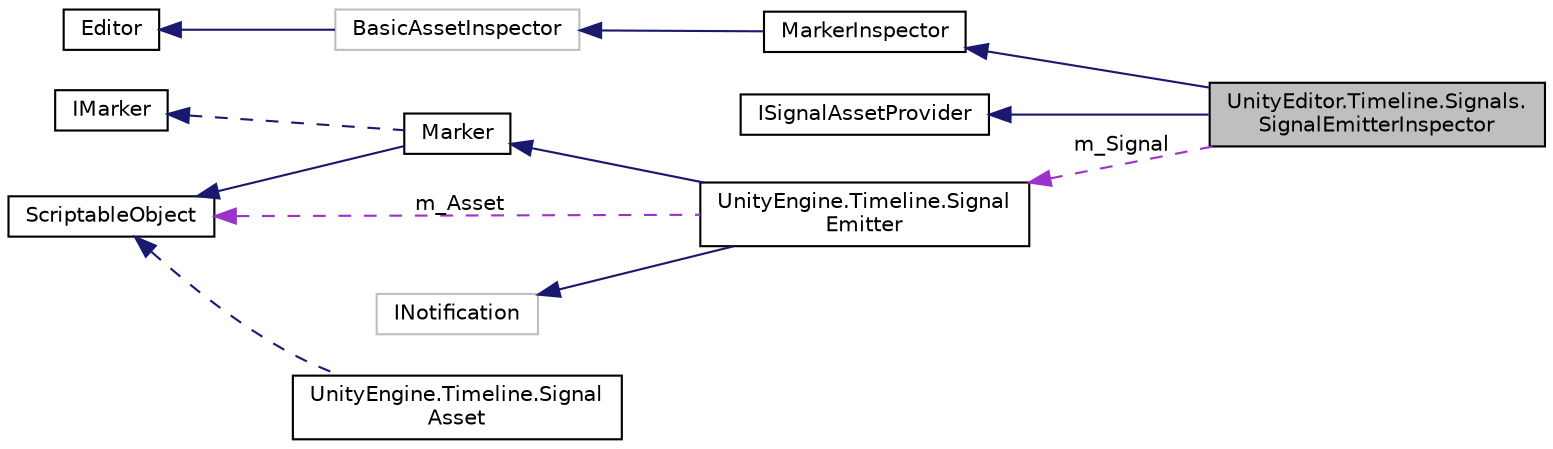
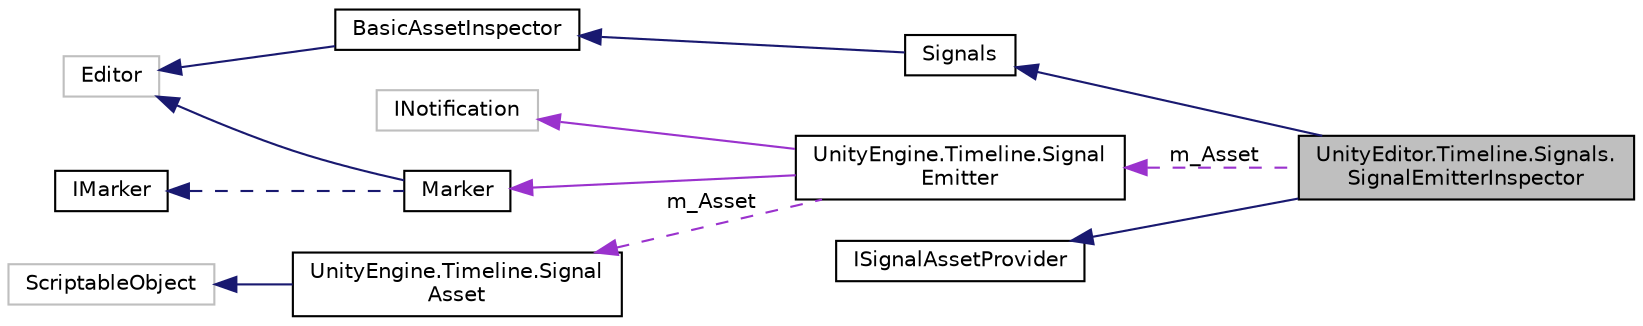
node "Editor": color black -> grey75
node "BasicAssetInspector": color grey75 -> black
node "MarkerInspector": label "MarkerInspector" -> "Signals"
edge "UnityEditor.Timeline.Signals. SignalEmitterInspector" -> "UnityEngine.Timeline.Signal Emitter": label " m_Signal" -> " m_Asset"
edge "UnityEngine.Timeline.Signal Emitter" -> "Marker": color midnightblue -> darkorchid3
edge "Marker" -> "ScriptableObject": now "Marker" -> "Editor"
edge "UnityEngine.Timeline.Signal Emitter" -> "ScriptableObject": now "UnityEngine.Timeline.Signal Emitter" -> "UnityEngine.Timeline.Signal Asset"
node "ScriptableObject": color black -> grey75
edge "UnityEngine.Timeline.Signal Emitter" -> "INotification": color midnightblue -> darkorchid3
edge "UnityEngine.Timeline.Signal Asset" -> "ScriptableObject": style dashed -> solid
